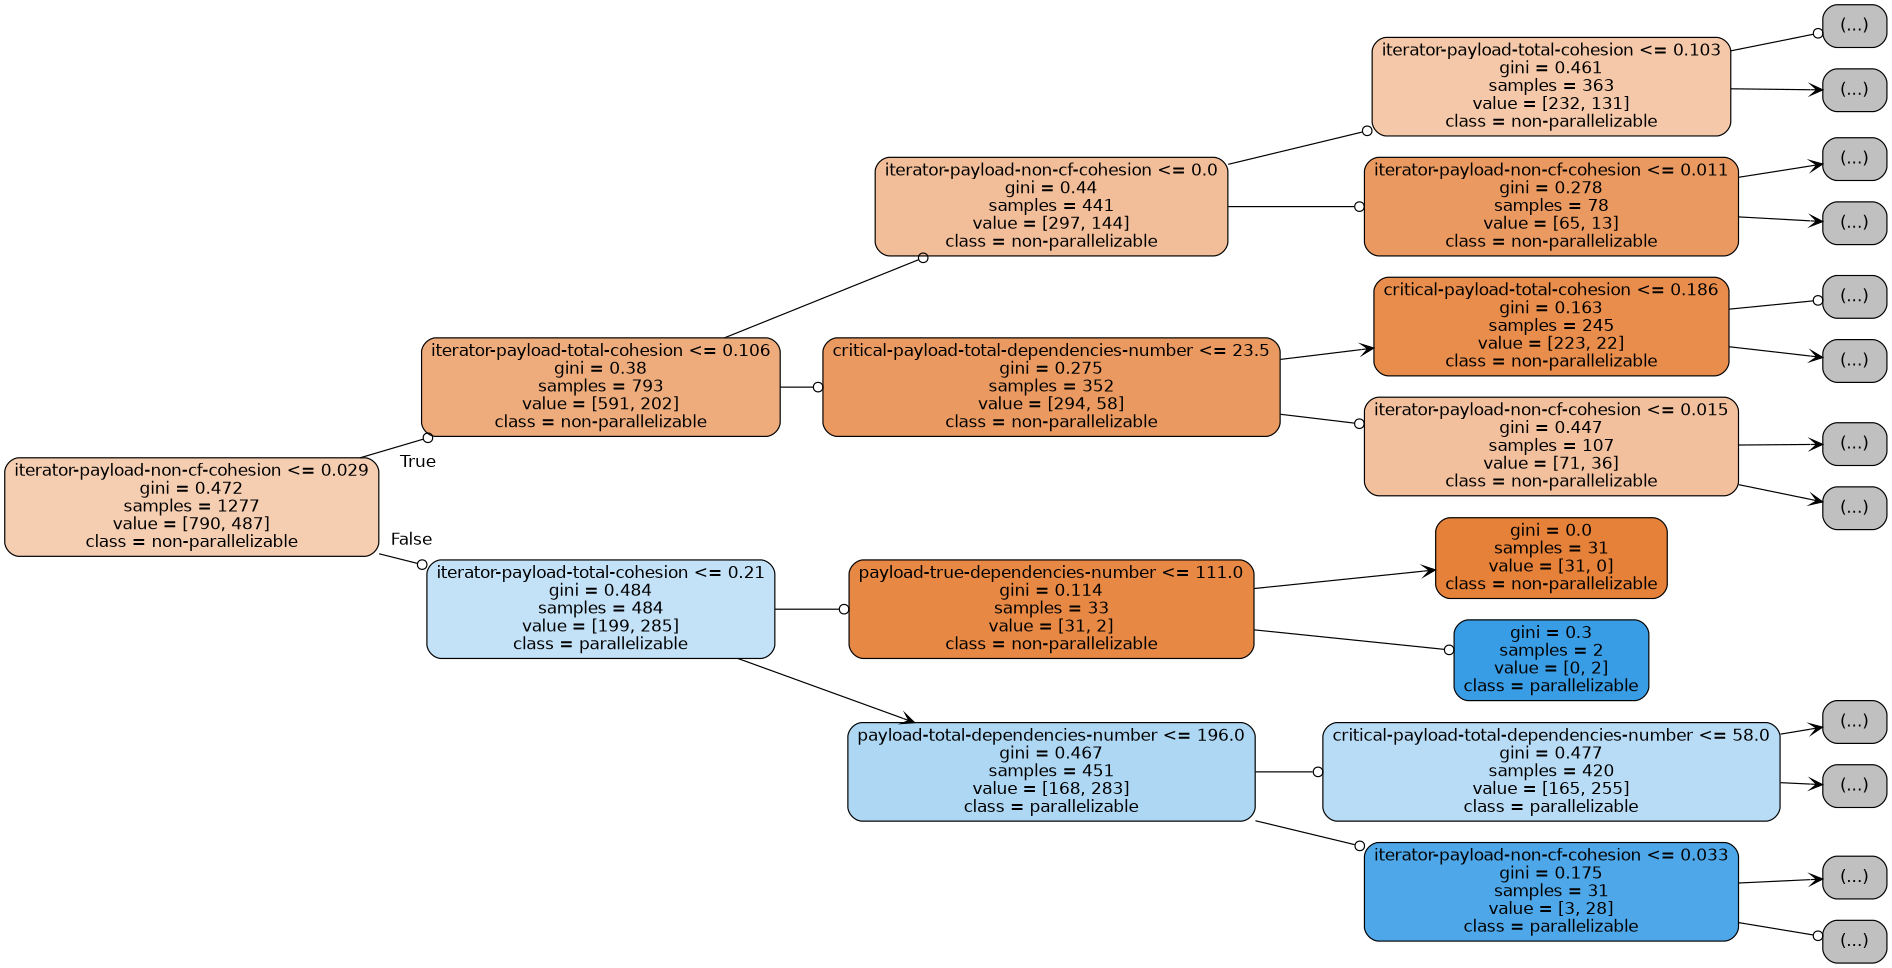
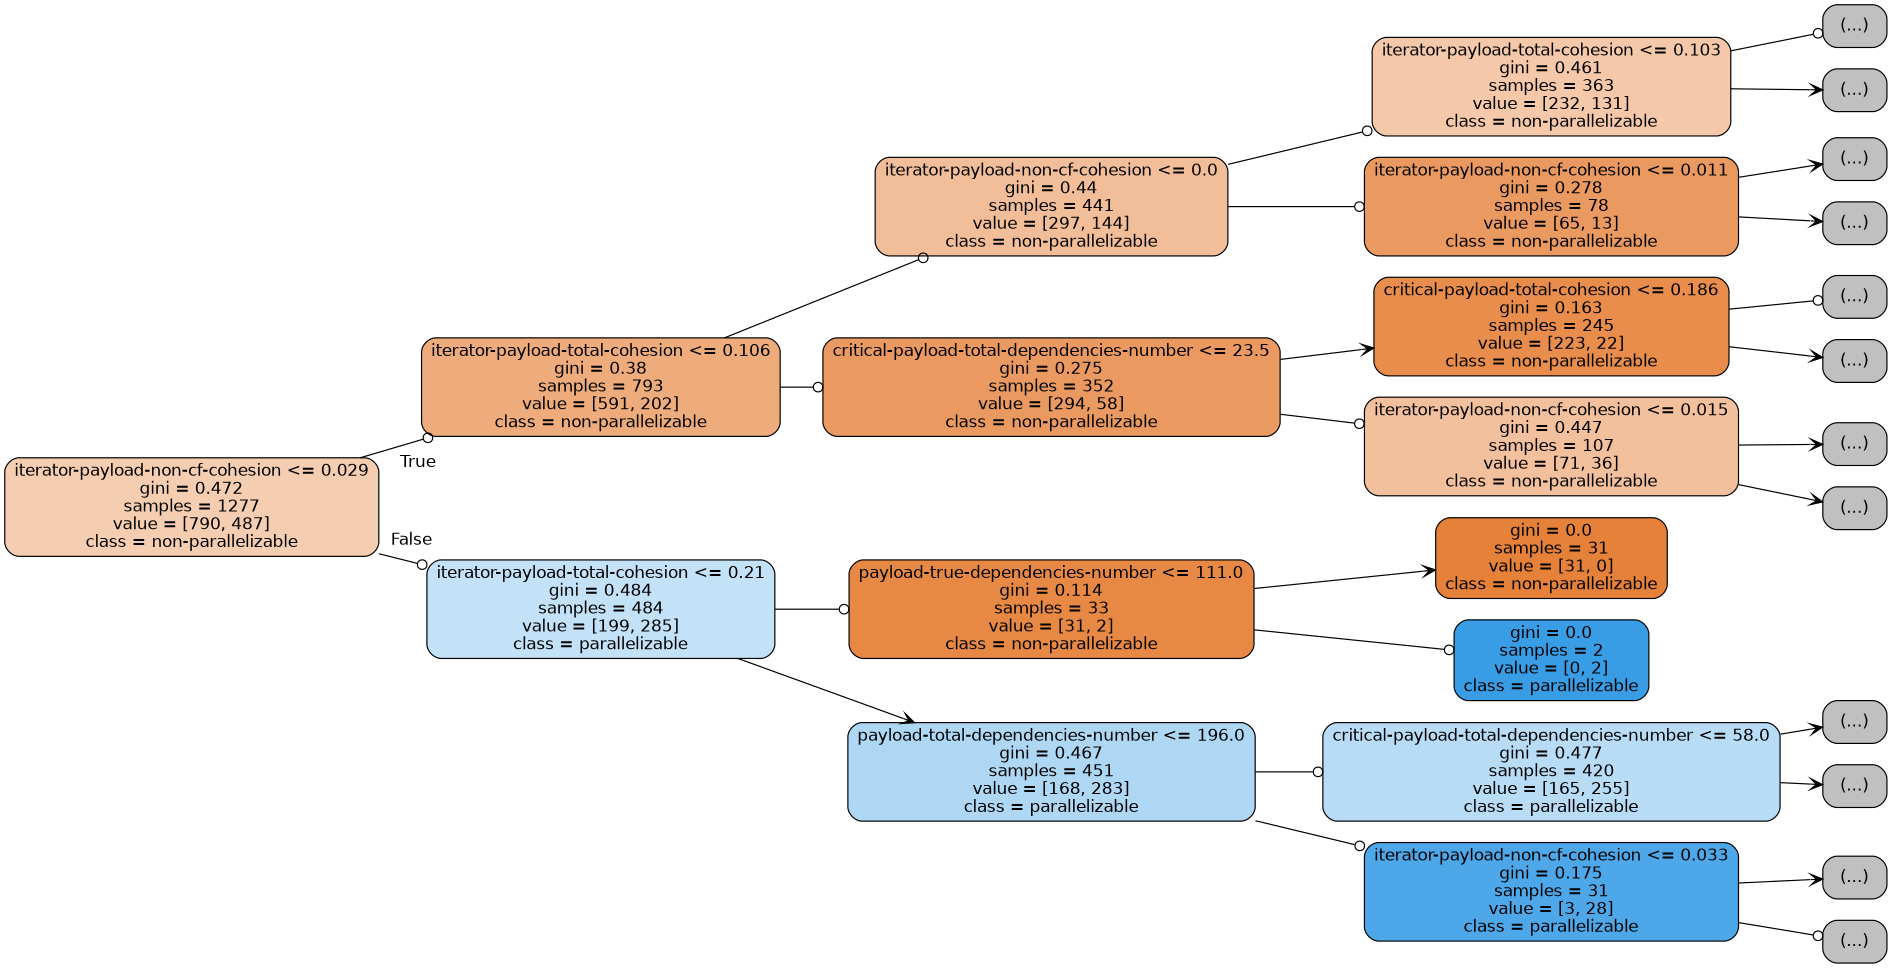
node "gini = 0.3 samples = 2 value = [0, 2] class = parallelizable": label "gini = 0.3 samples = 2 value = [0, 2] class = parallelizable" -> "gini = 0.0 samples = 2 value = [0, 2] class = parallelizable"
